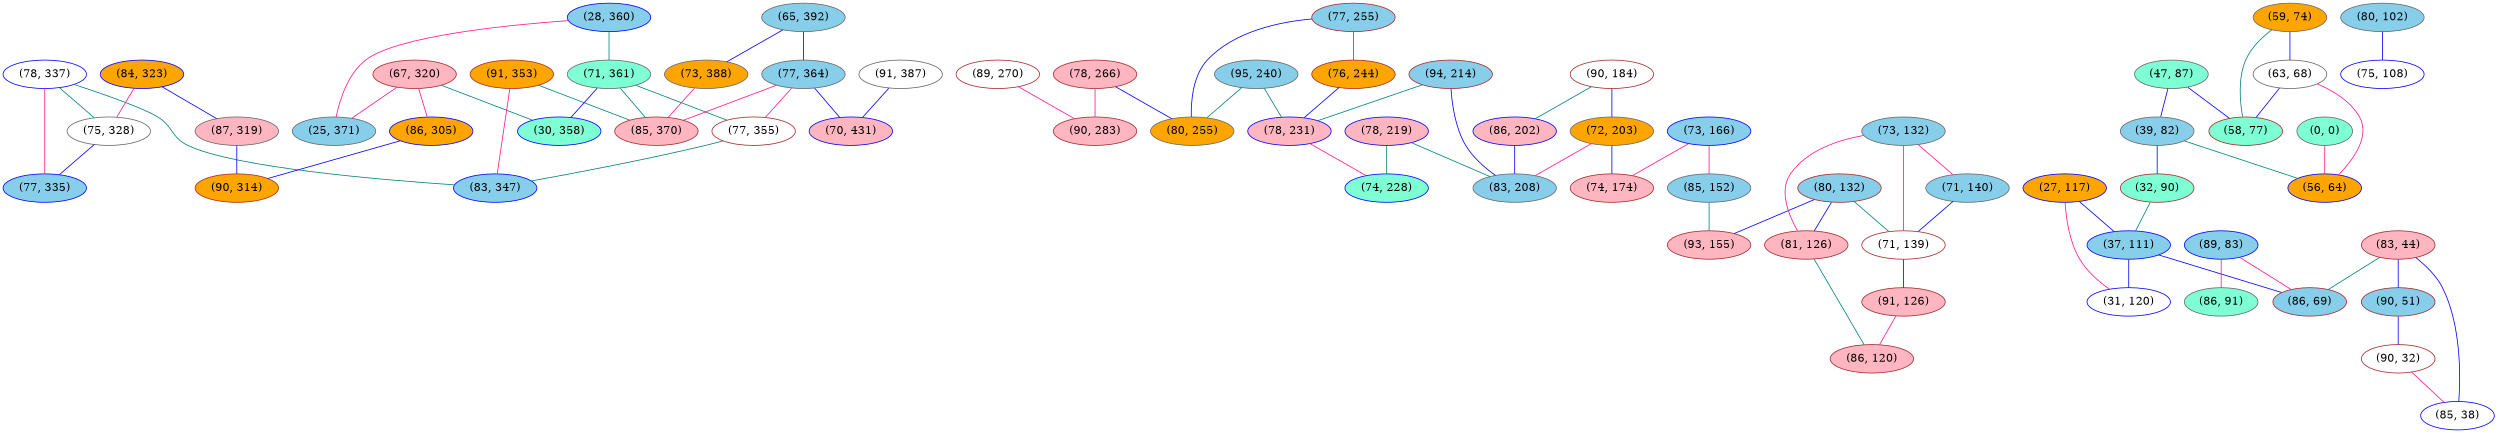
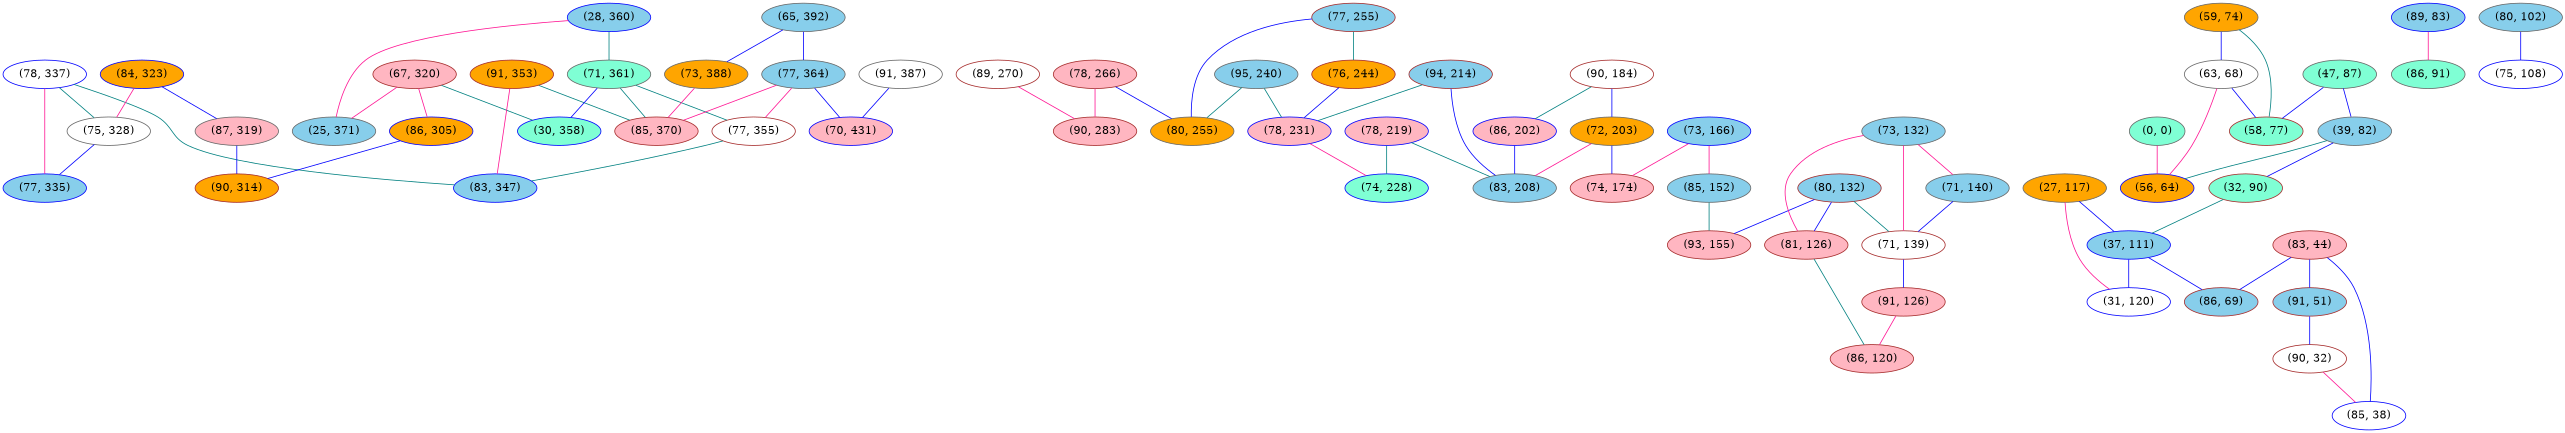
node "(27, 117)": color blue -> gray40
edge "(89, 83)" -- "(86, 69)": removed
edge "(83, 44)" -- "(86, 69)": color teal -> blue
node "(90, 51)": label "(90, 51)" -> "(91, 51)"
